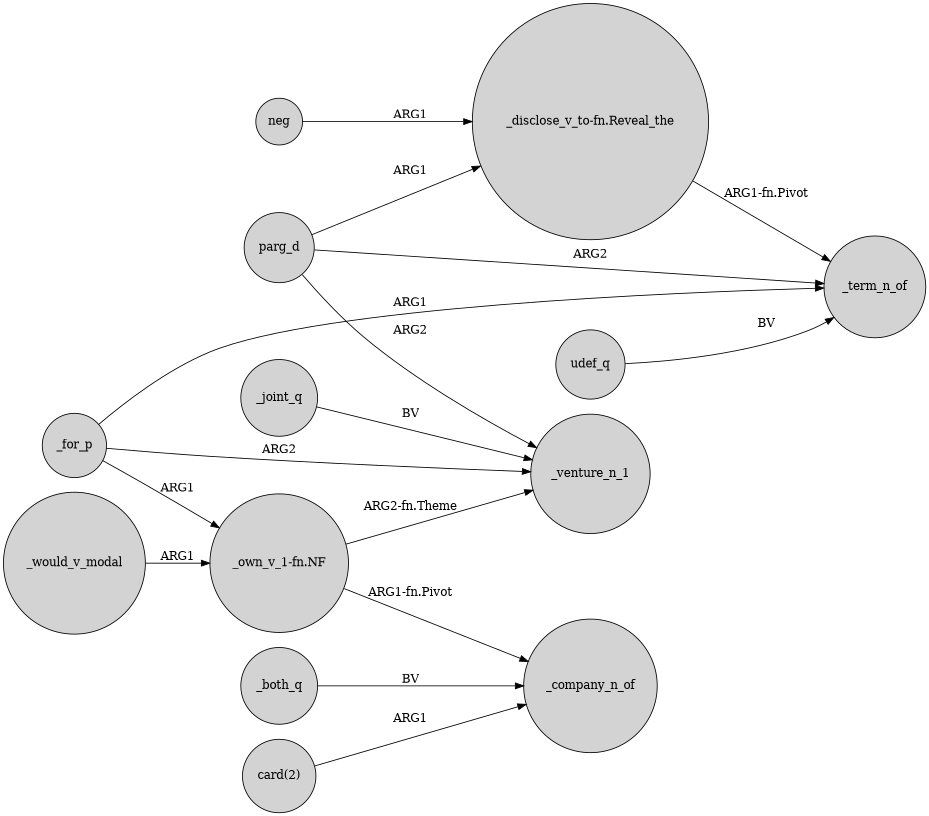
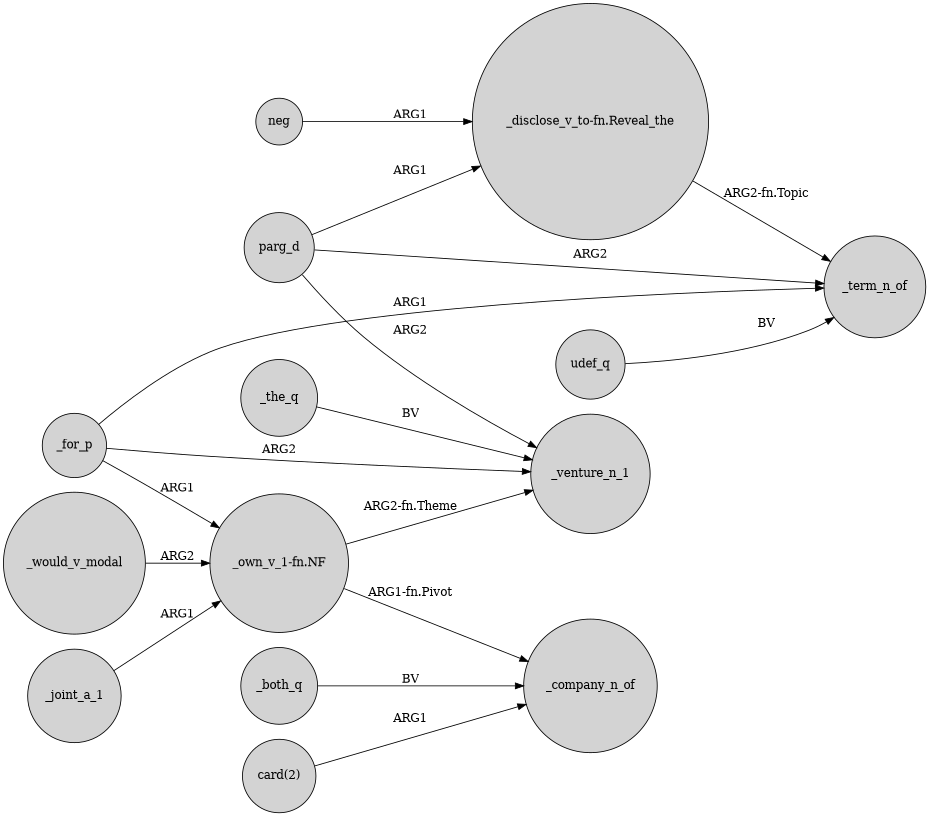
edge "_disclose_v_to-fn.Reveal_the" -> "_term_n_of": label "ARG1-fn.Pivot" -> "ARG2-fn.Topic"
node "_joint_q": label "_joint_q" -> "_the_q"
edge "_would_v_modal" -> "_own_v_1-fn.NF": label "ARG1" -> "ARG2"
node "_joint_a_1": added
